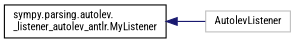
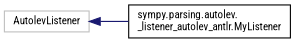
edge "AutolevListener" -> "sympy.parsing.autolev. _listener_autolev_antlr.MyListener": reversed
